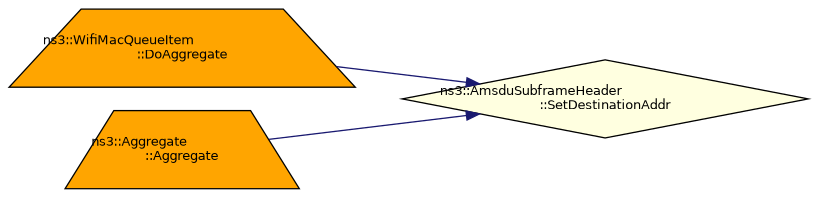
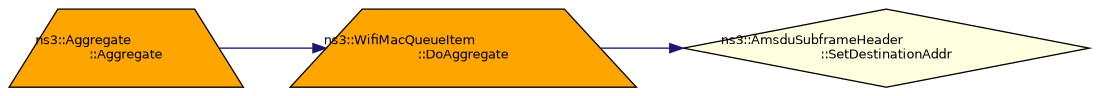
edge "ns3::Aggregate ::Aggregate" -> "ns3::AmsduSubframeHeader ::SetDestinationAddr": now "ns3::Aggregate ::Aggregate" -> "ns3::WifiMacQueueItem ::DoAggregate"
